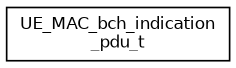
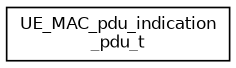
node "UE_MAC_bch_indication _pdu_t": label "UE_MAC_bch_indication _pdu_t" -> "UE_MAC_pdu_indication _pdu_t"
